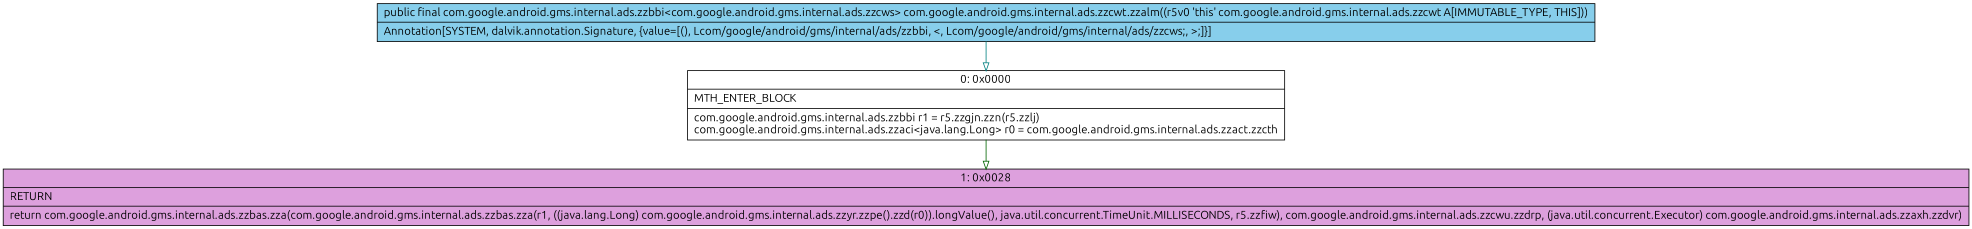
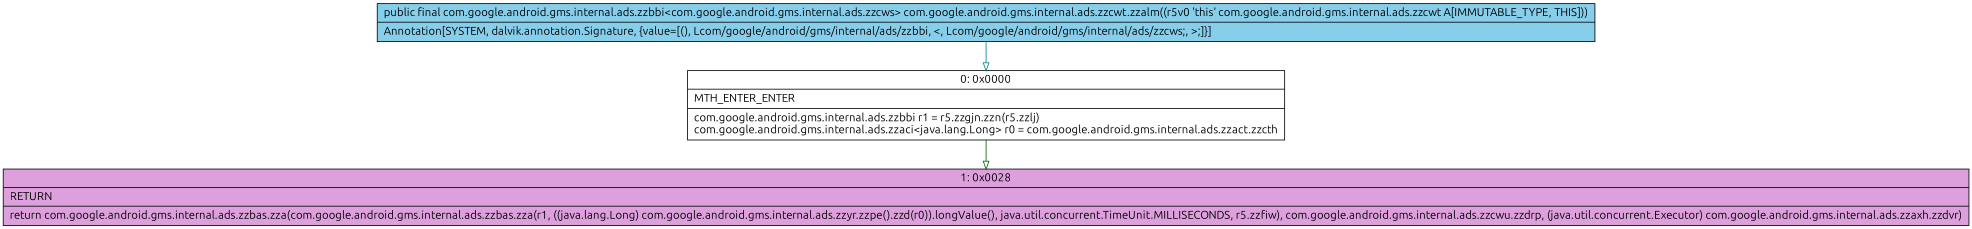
node "0: 0x0000": text "MTH_ENTER_BLOCK" -> "MTH_ENTER_ENTER"
